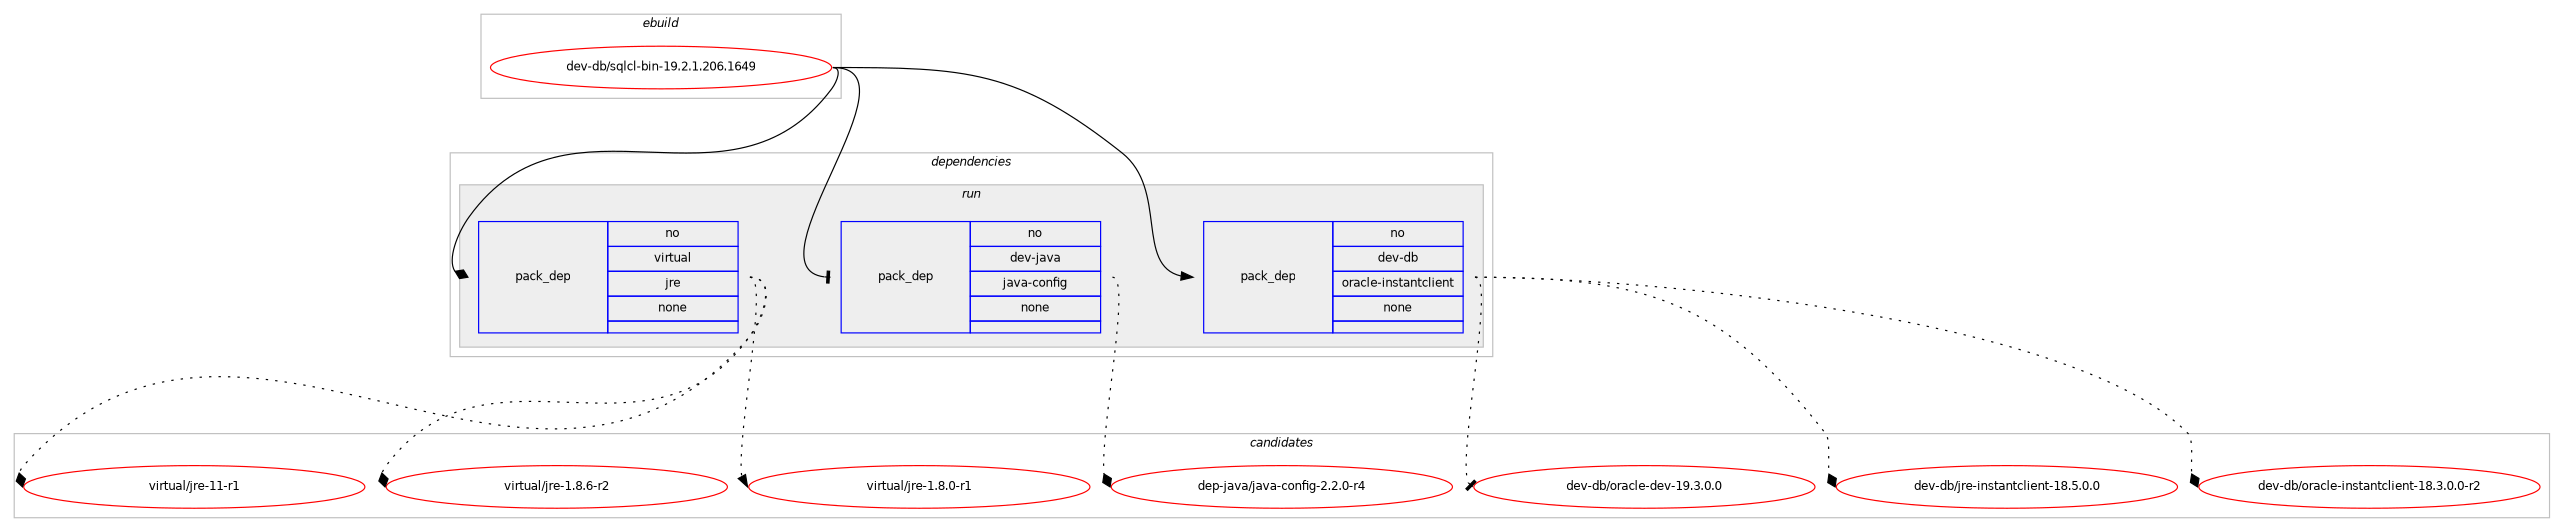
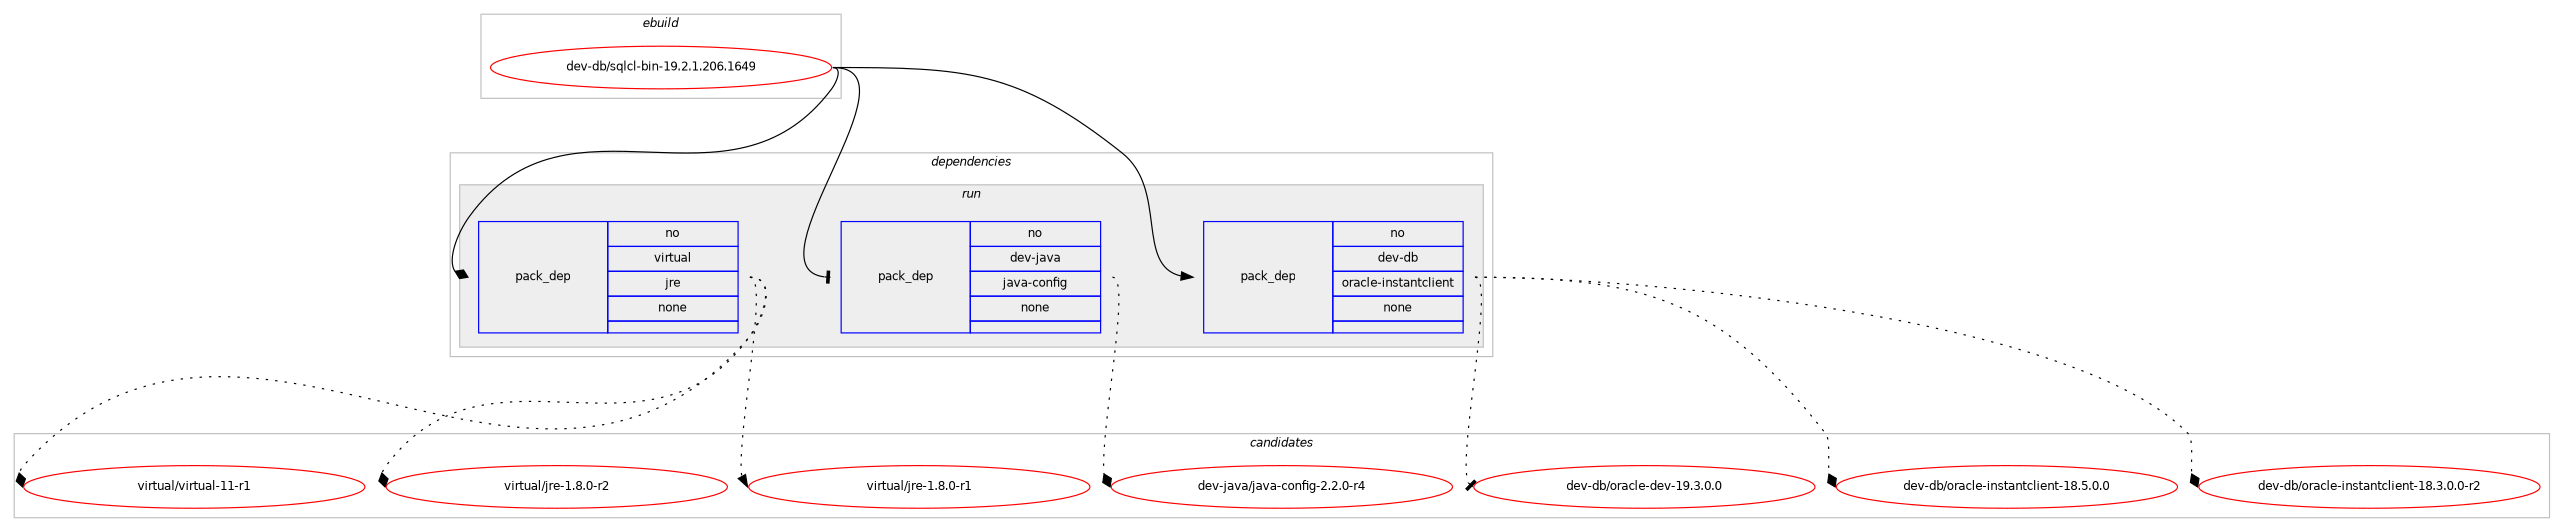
node "virtual/jre-11-r1": label "virtual/jre-11-r1" -> "virtual/virtual-11-r1"
node "virtual/jre-1.8.6-r2": label "virtual/jre-1.8.6-r2" -> "virtual/jre-1.8.0-r2"
node "dep-java/java-config-2.2.0-r4": label "dep-java/java-config-2.2.0-r4" -> "dev-java/java-config-2.2.0-r4"
node "dev-db/jre-instantclient-18.5.0.0": label "dev-db/jre-instantclient-18.5.0.0" -> "dev-db/oracle-instantclient-18.5.0.0"
